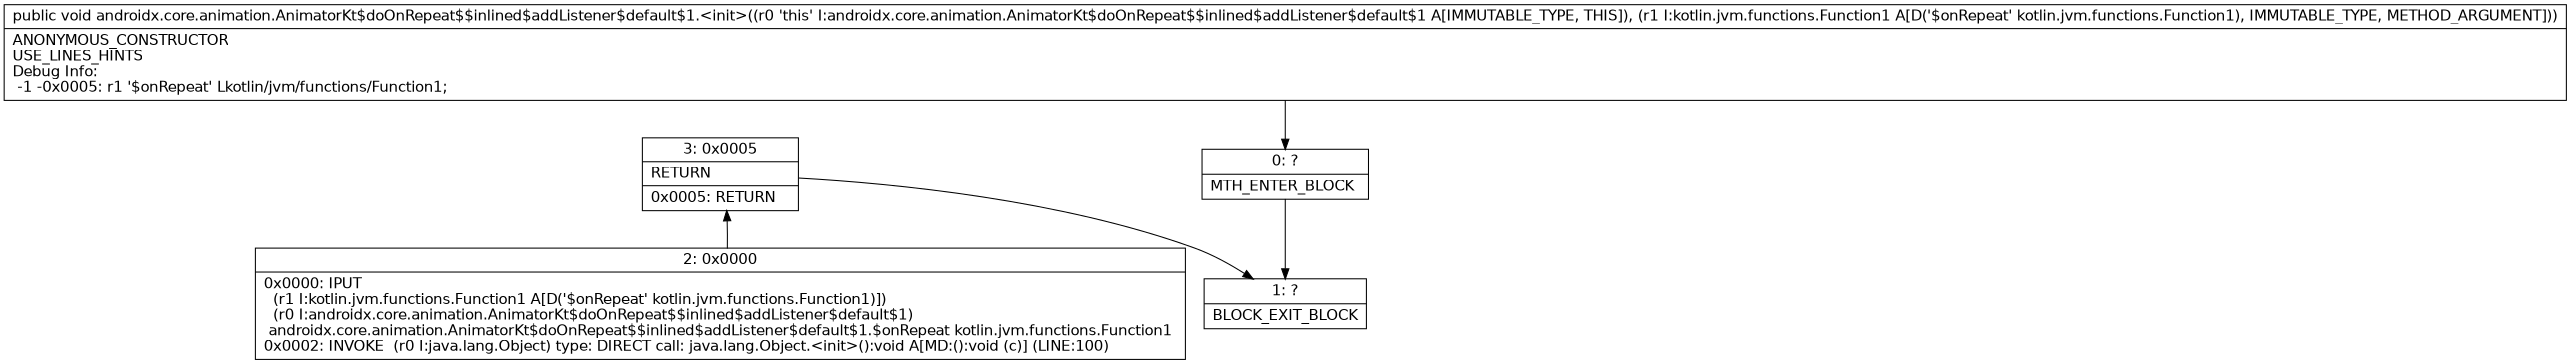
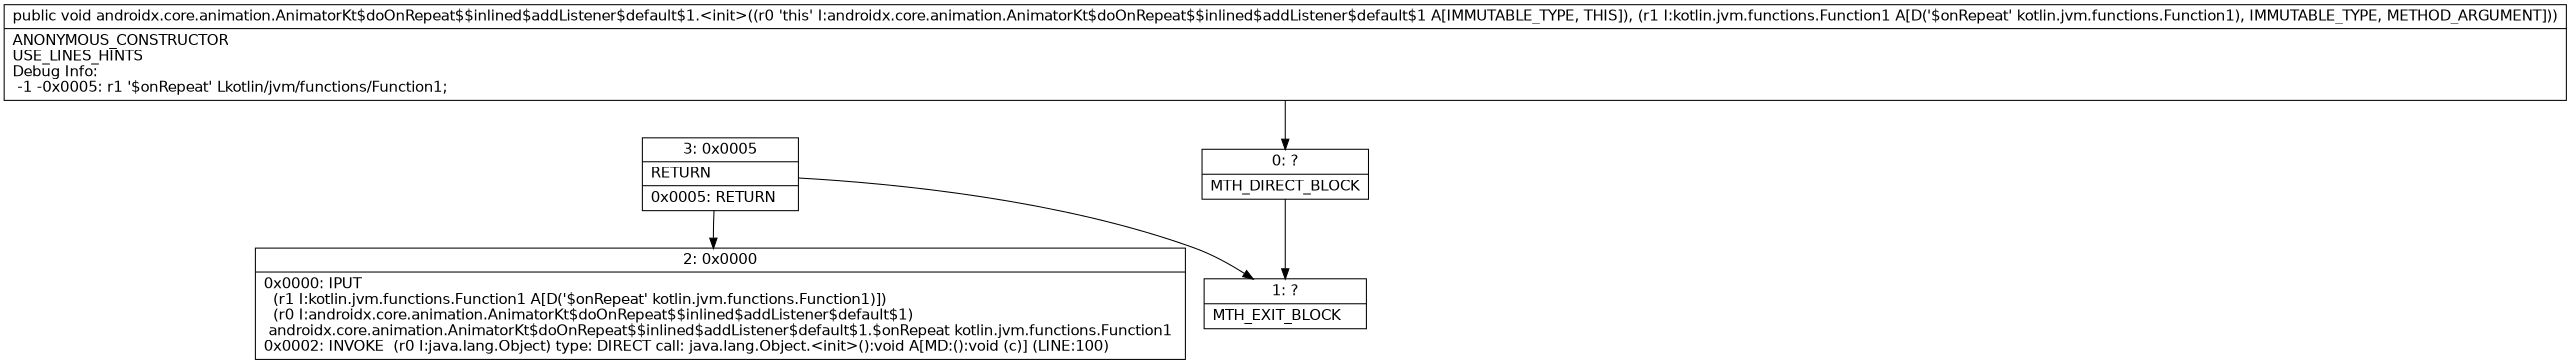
node "0: ?": text "MTH_ENTER_BLOCK" -> "MTH_DIRECT_BLOCK"
edge "2: 0x0000" -> "3: 0x0005": reversed
node "1: ?": text "BLOCK_EXIT_BLOCK" -> "MTH_EXIT_BLOCK"
